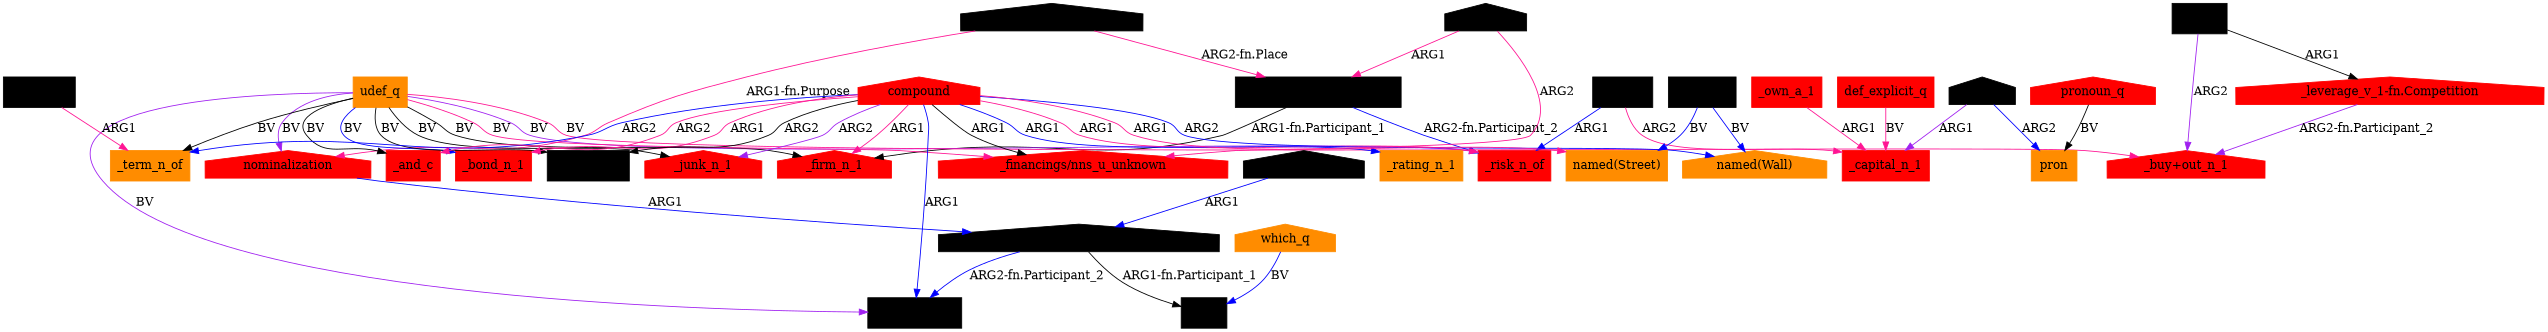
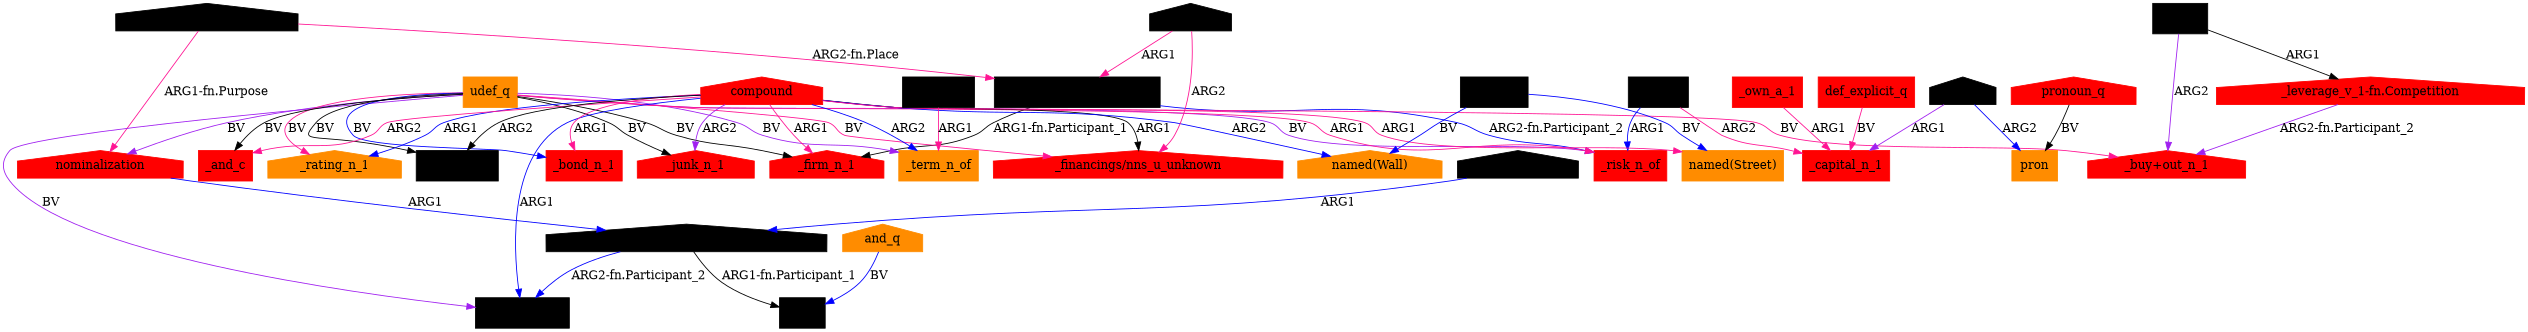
edge "udef_q" -> "_rating_n_1": added, label "BV"
edge "udef_q" -> "_term_n_of": color black -> purple
node "_rating_n_1": shape box -> house
node "which_q": label "which_q" -> "and_q"
